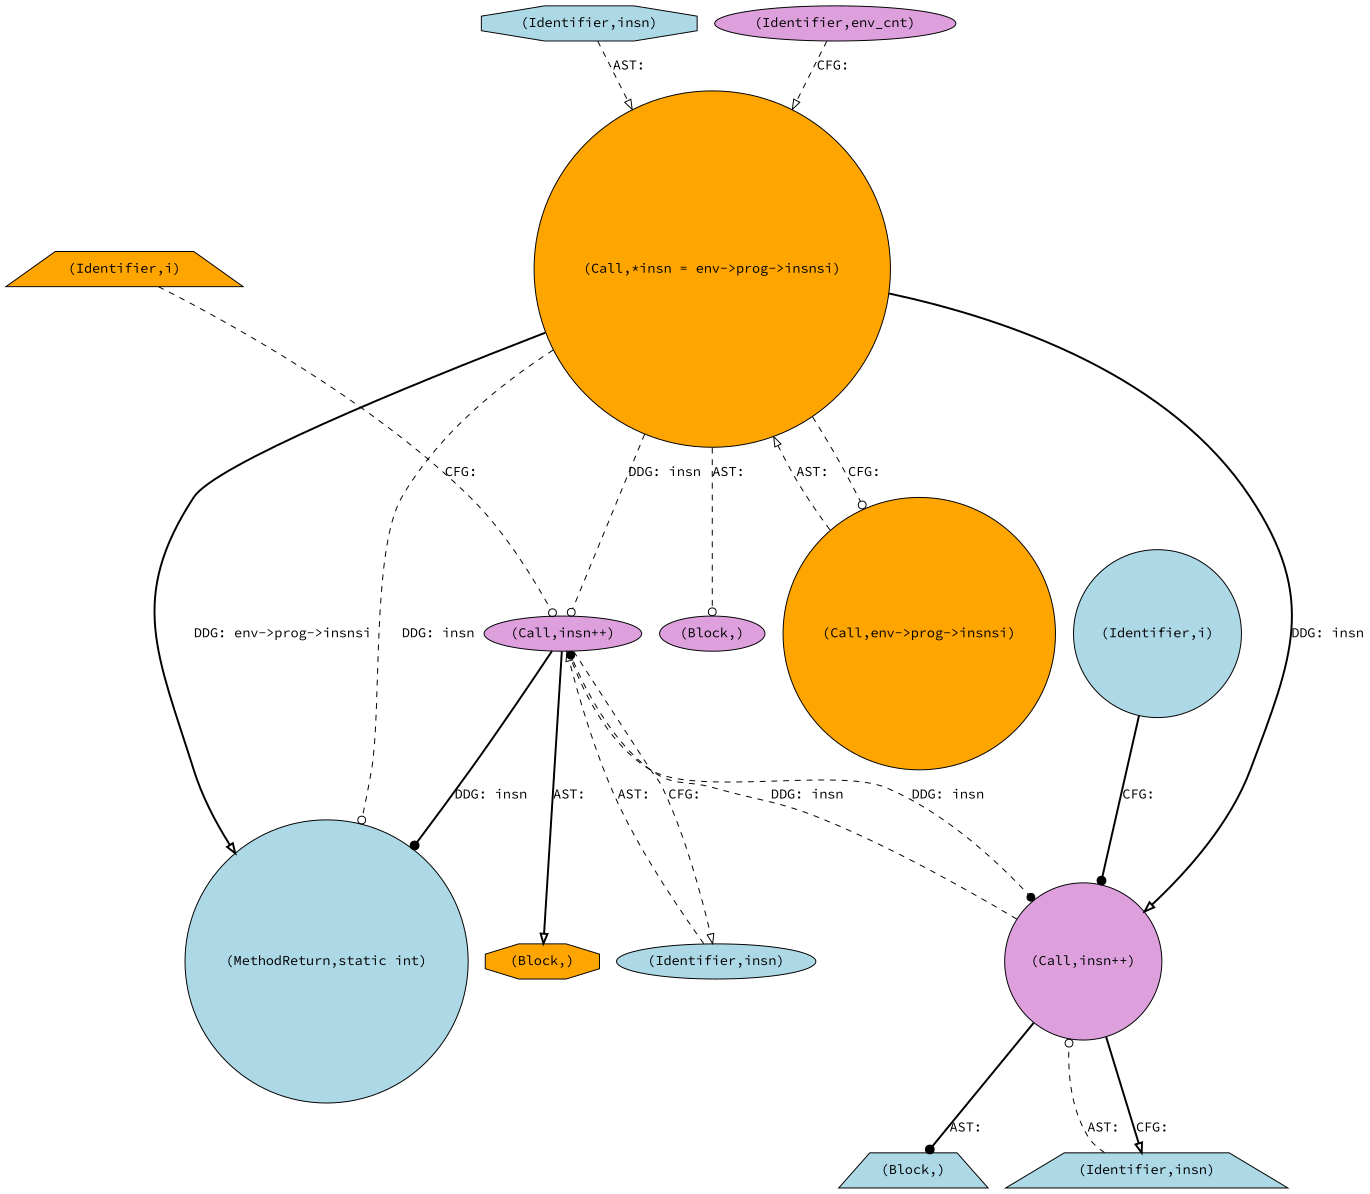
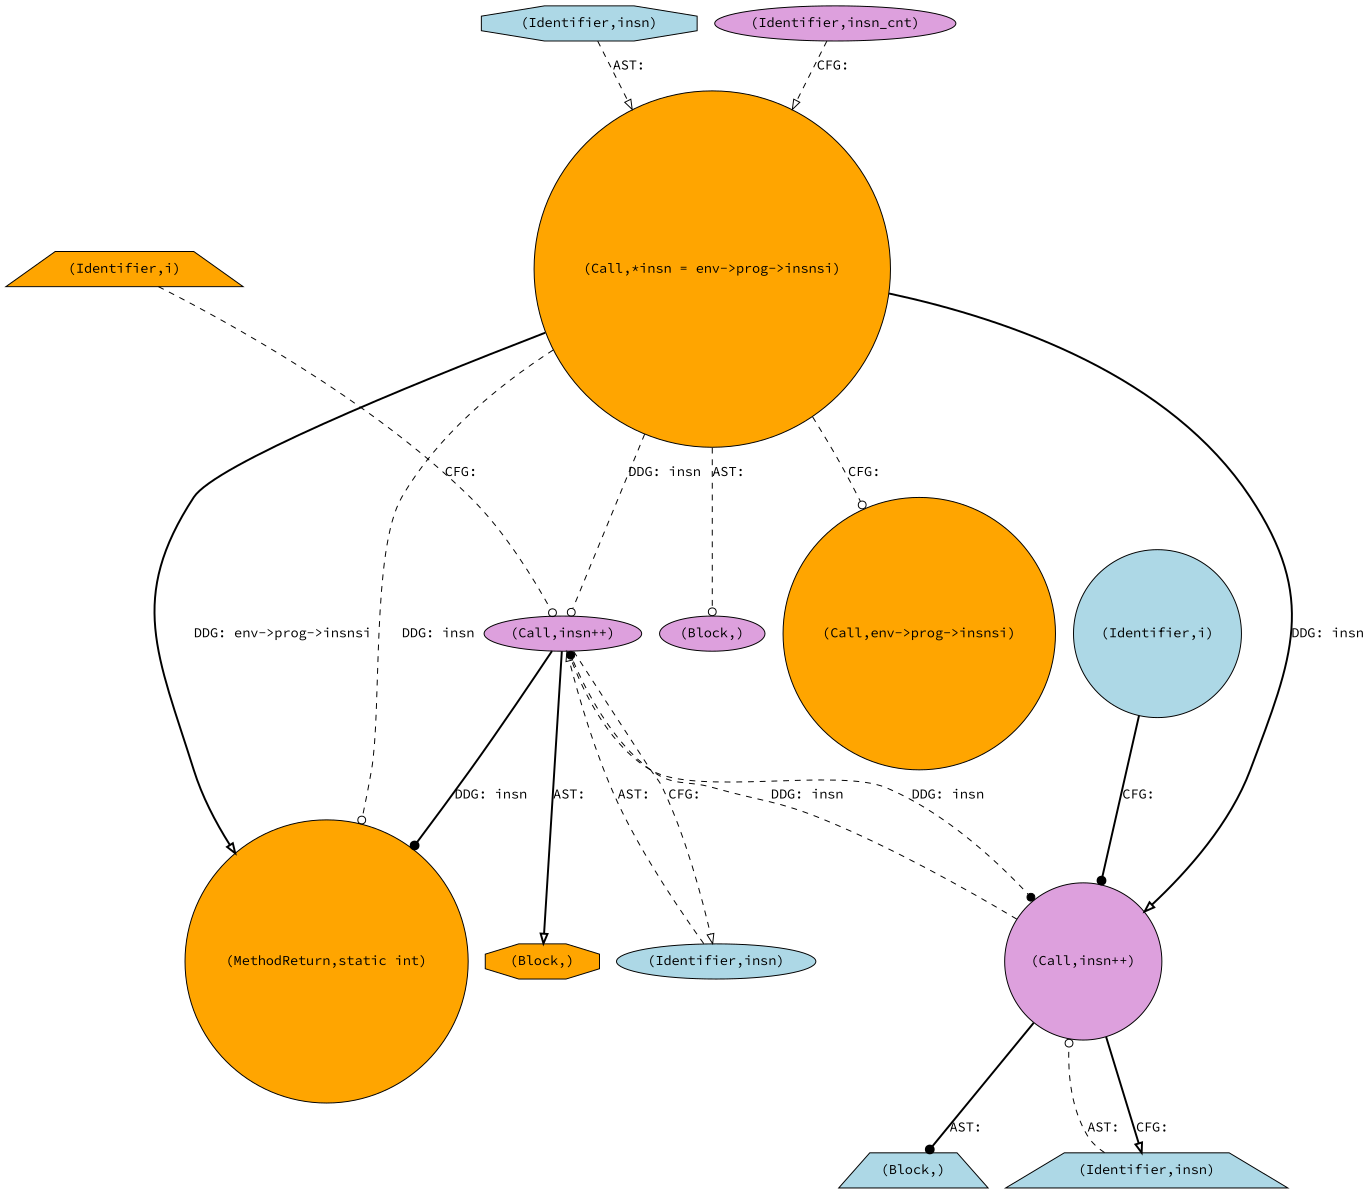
node "(Identifier,env_cnt)": label "(Identifier,env_cnt)" -> "(Identifier,insn_cnt)"
edge "(Call,env->prog->insnsi)" -> "(Call,*insn = env->prog->insnsi)": removed, label "AST:"
node "(MethodReturn,static int)": fillcolor lightblue -> orange
